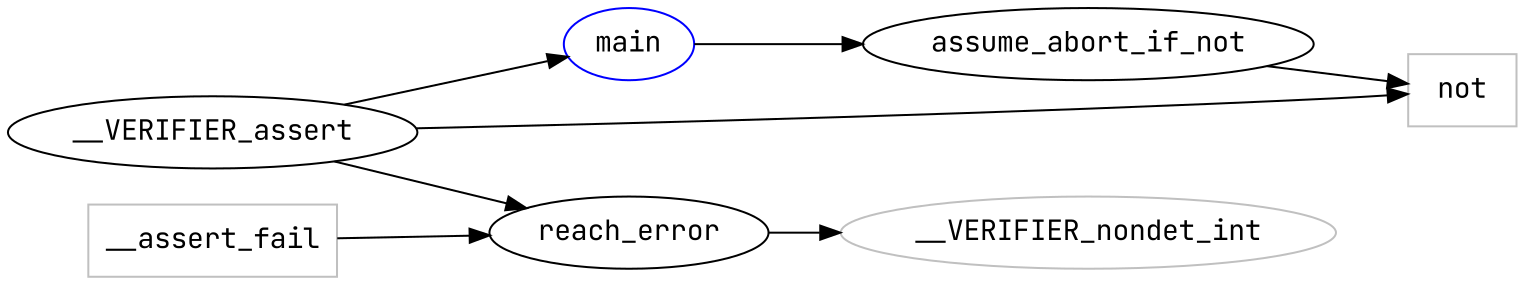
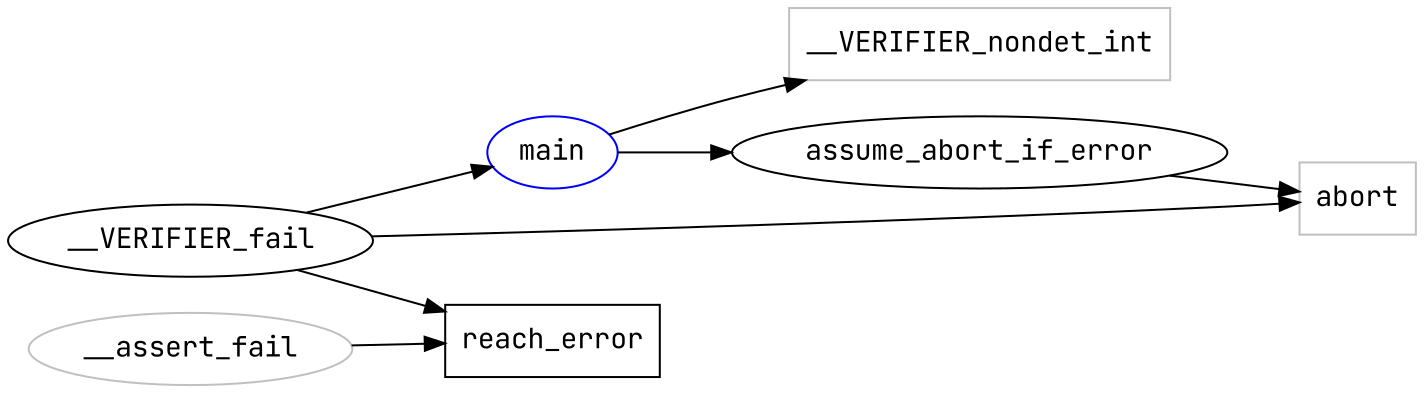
node "assume_abort_if_not": label "assume_abort_if_not" -> "assume_abort_if_error"
node "not": label "not" -> "abort"
node "__VERIFIER_assert": label "__VERIFIER_assert" -> "__VERIFIER_fail"
node "reach_error": shape ellipse -> box
edge "reach_error" -> "__VERIFIER_nondet_int": now "main" -> "__VERIFIER_nondet_int"
node "__VERIFIER_nondet_int": shape ellipse -> box
node "__assert_fail": shape box -> ellipse
